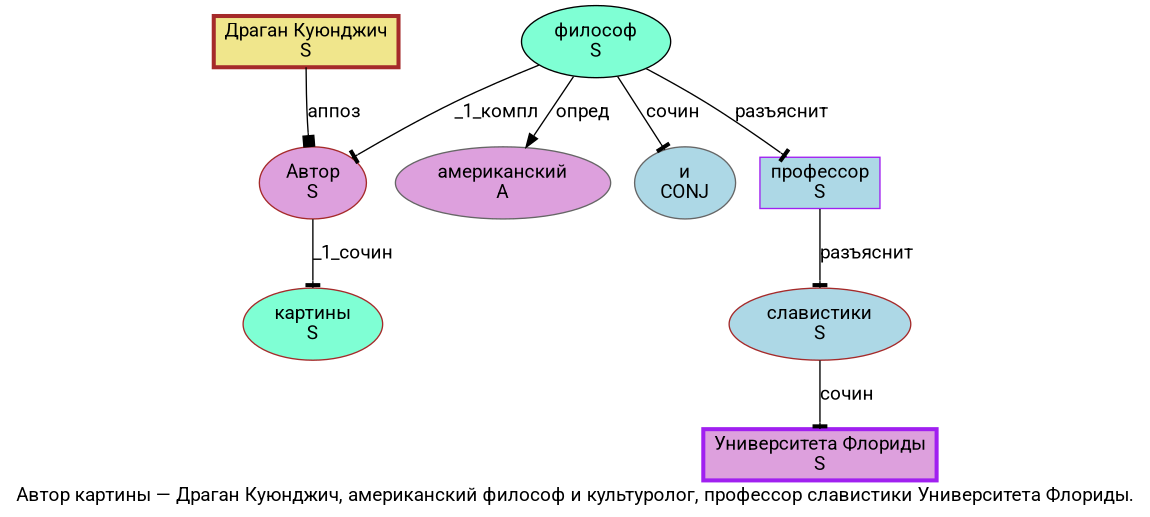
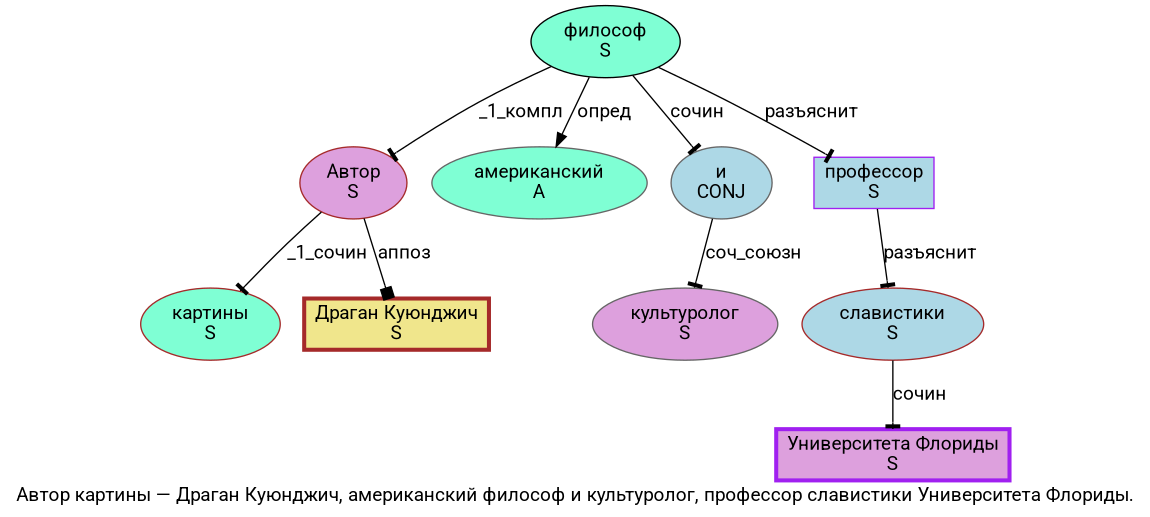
edge "Драган Куюнджич S" -> "Автор S": reversed
node "американский A": fillcolor plum -> aquamarine
node "культуролог S": added
